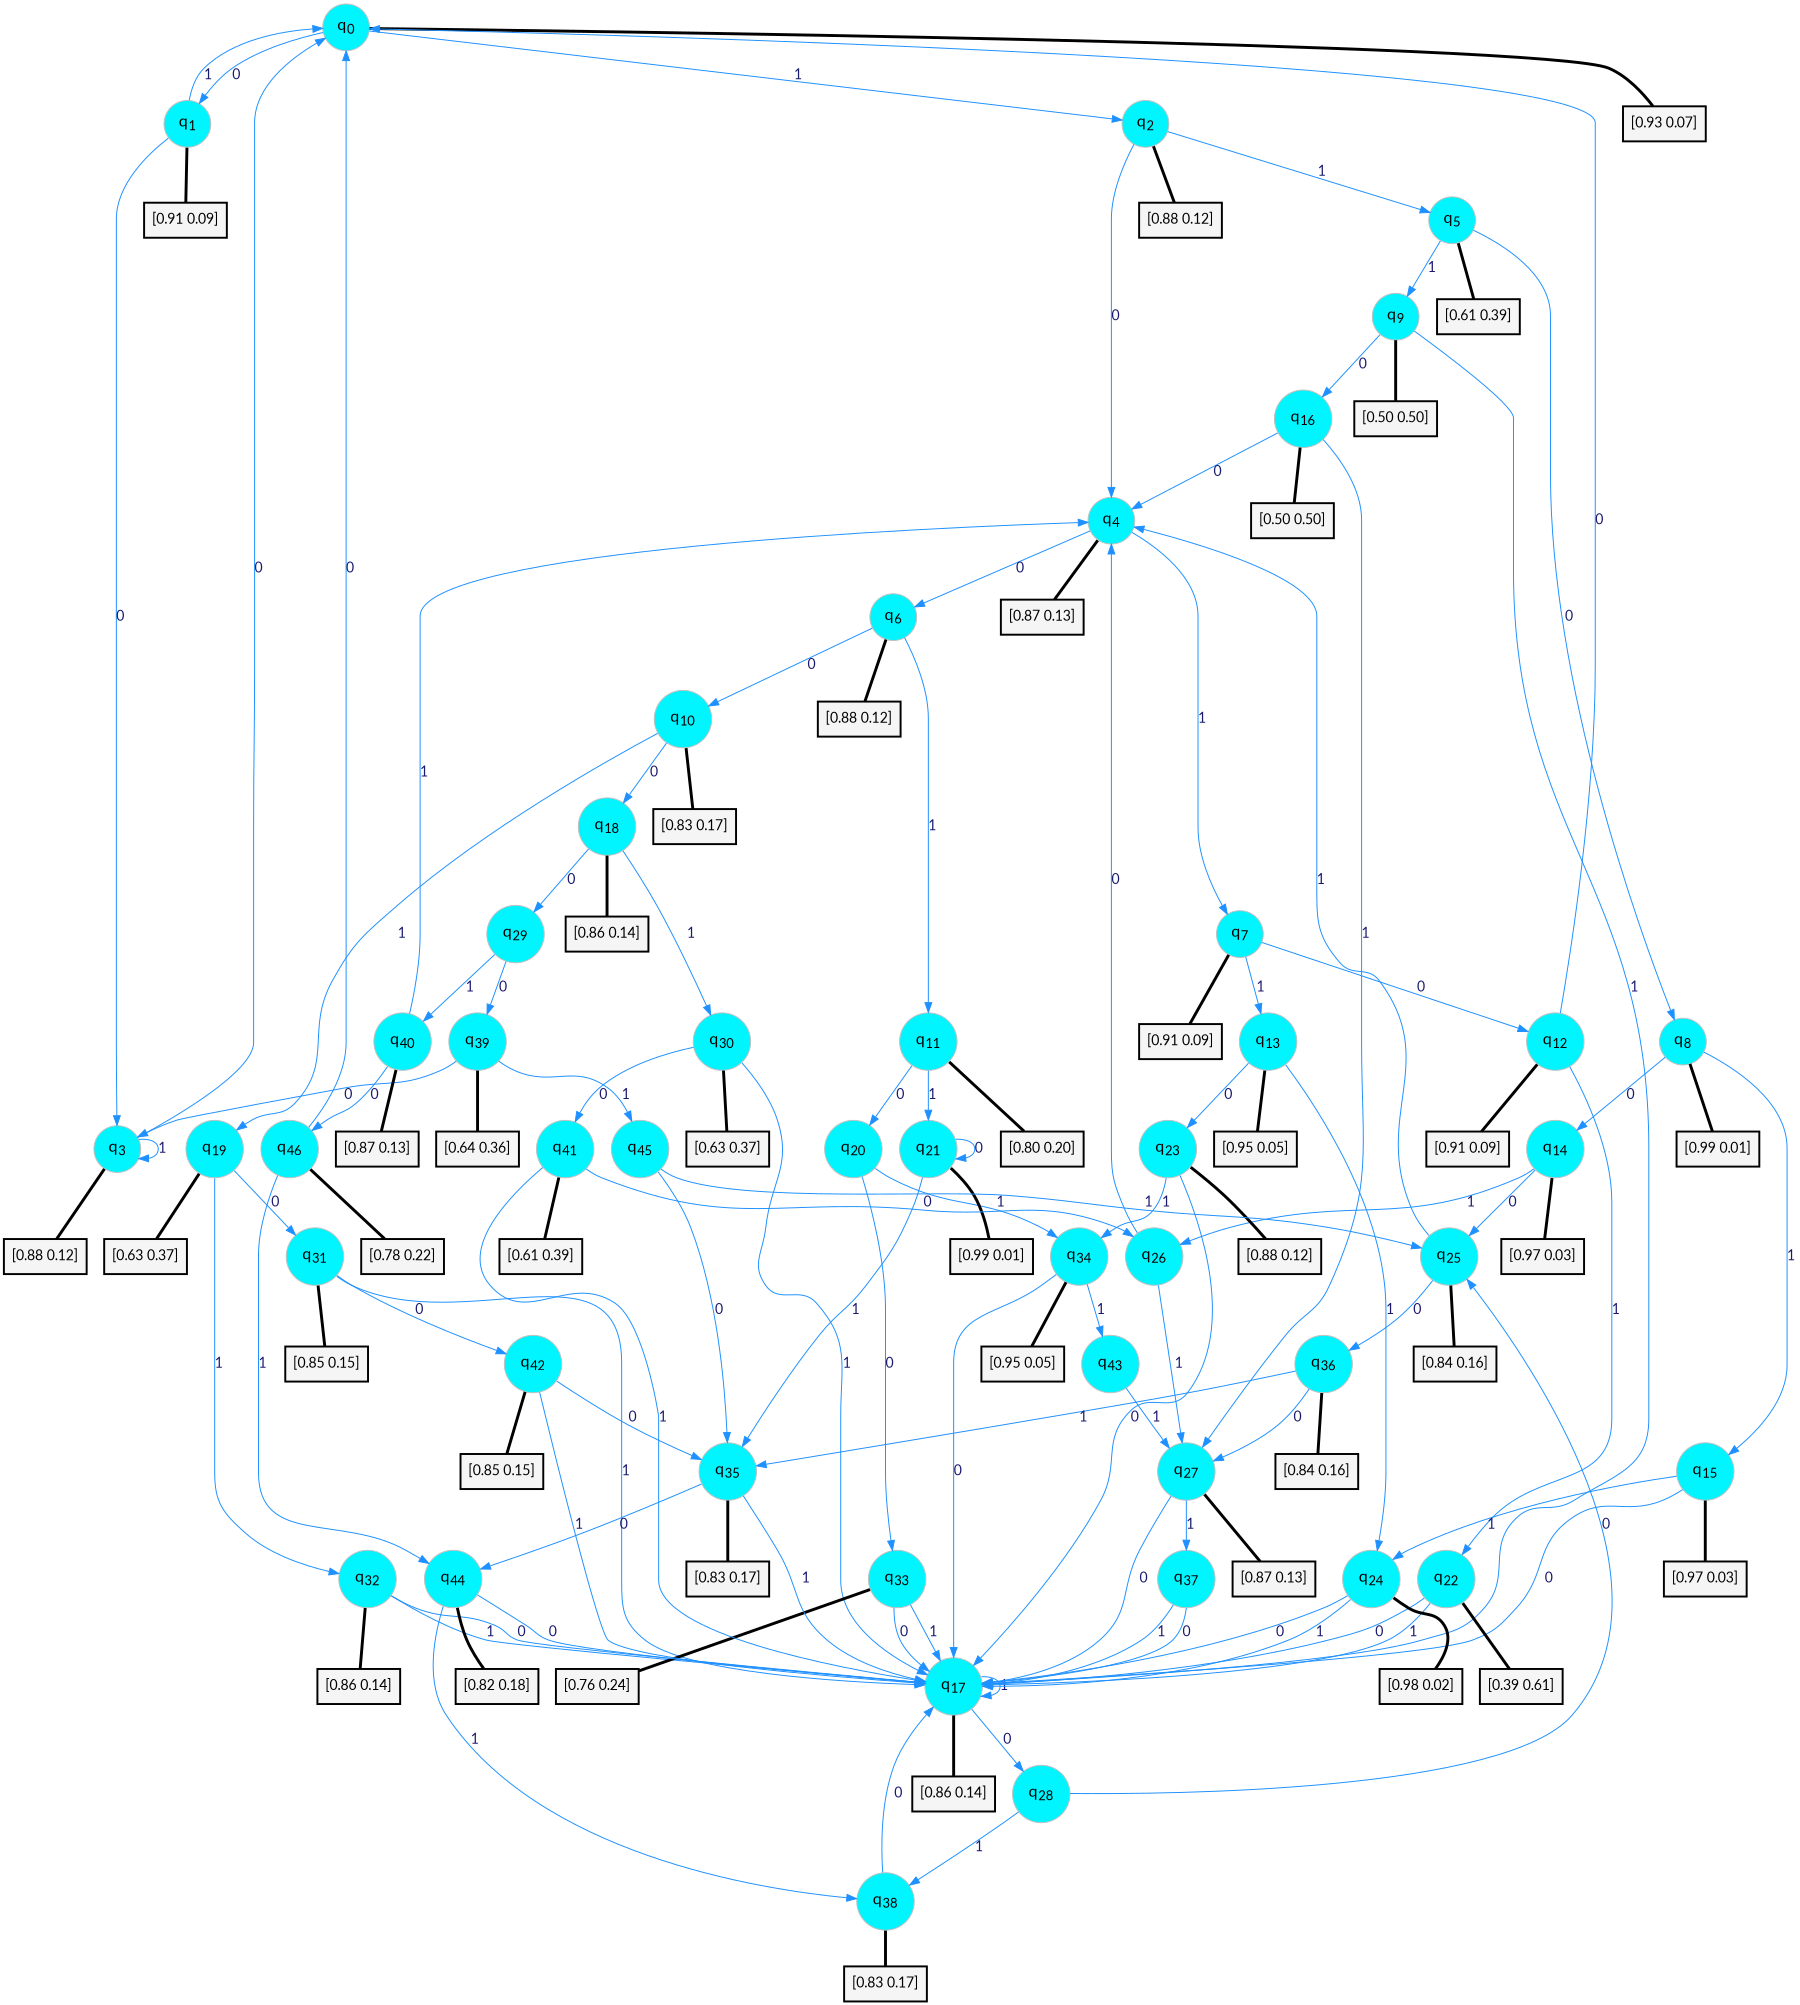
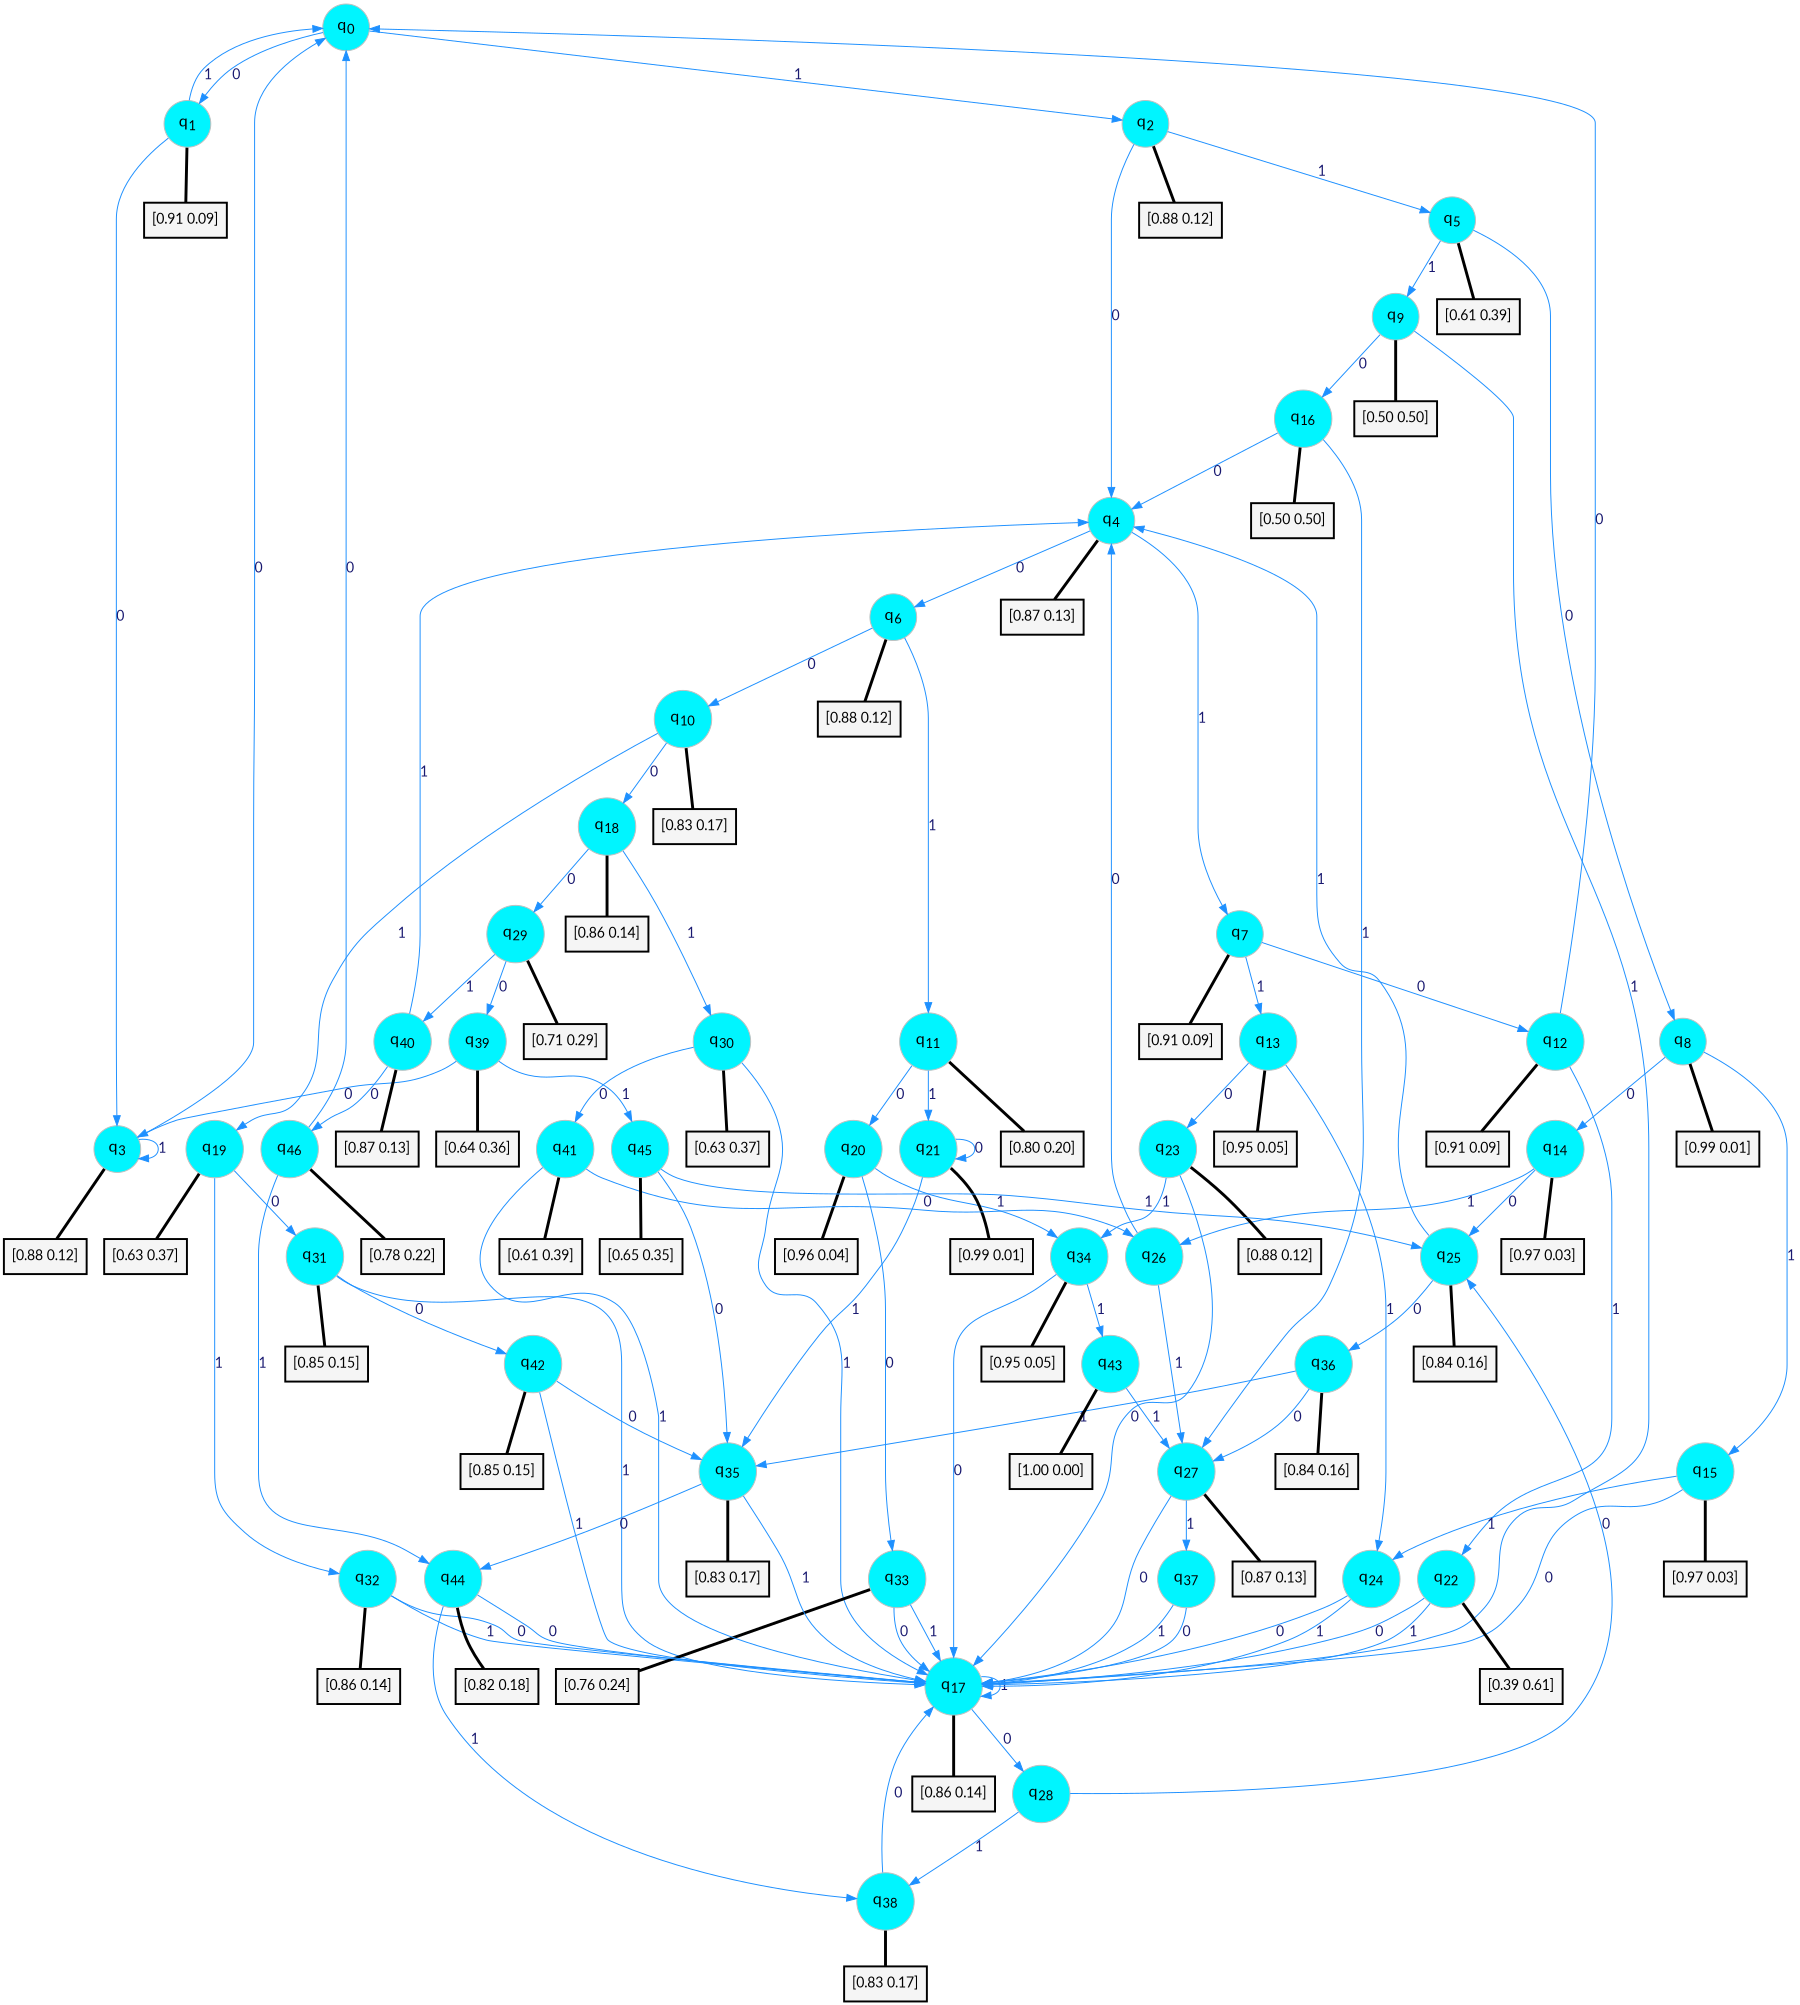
node "[0.93 0.07]": removed
node "[0.71 0.29]": added
node "[0.65 0.35]": added
node "[0.96 0.04]": added
node "[1.00 0.00]": added
node "[0.98 0.02]": removed
